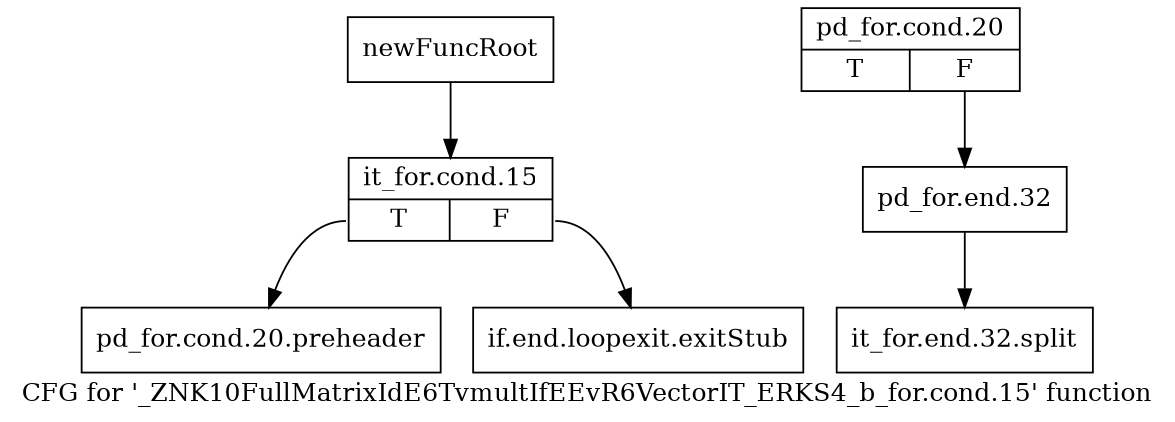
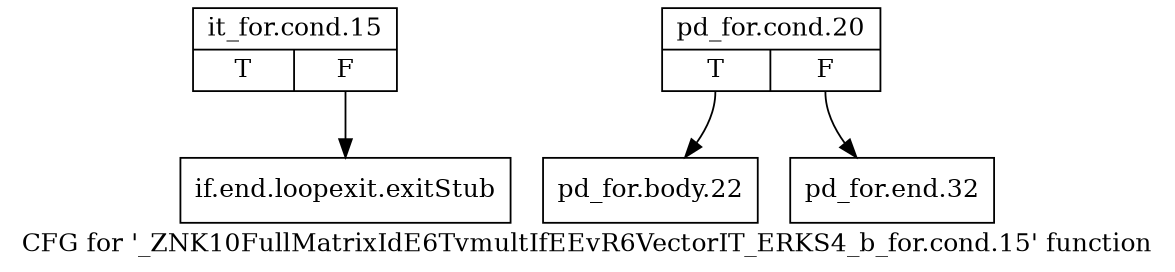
node "newFuncRoot": removed
node "pd_for.body.22": added
node "pd_for.cond.20.preheader": removed
node "it_for.end.32.split": removed
